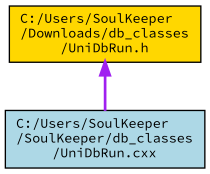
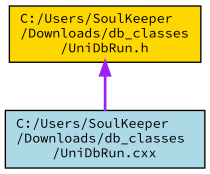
node "C:/Users/SoulKeeper /SoulKeeper/db_classes /UniDbRun.cxx": label "C:/Users/SoulKeeper /SoulKeeper/db_classes /UniDbRun.cxx" -> "C:/Users/SoulKeeper /Downloads/db_classes /UniDbRun.cxx"
